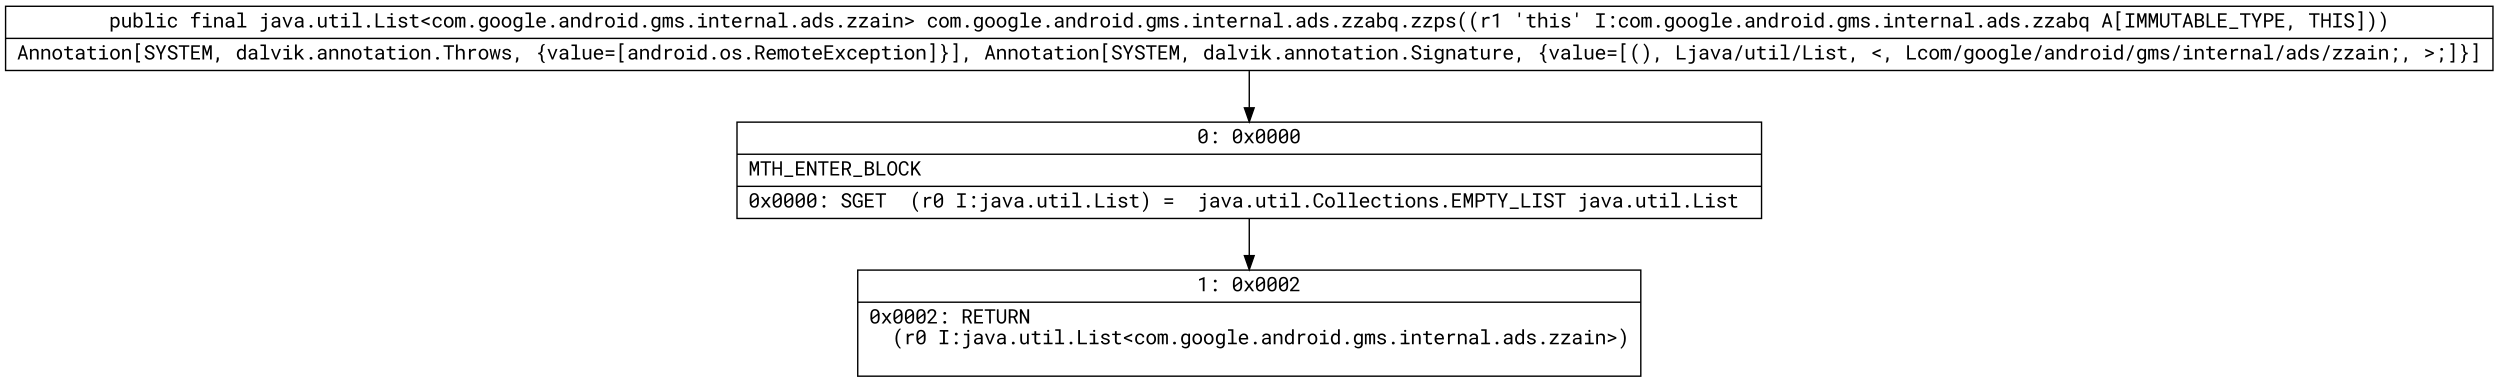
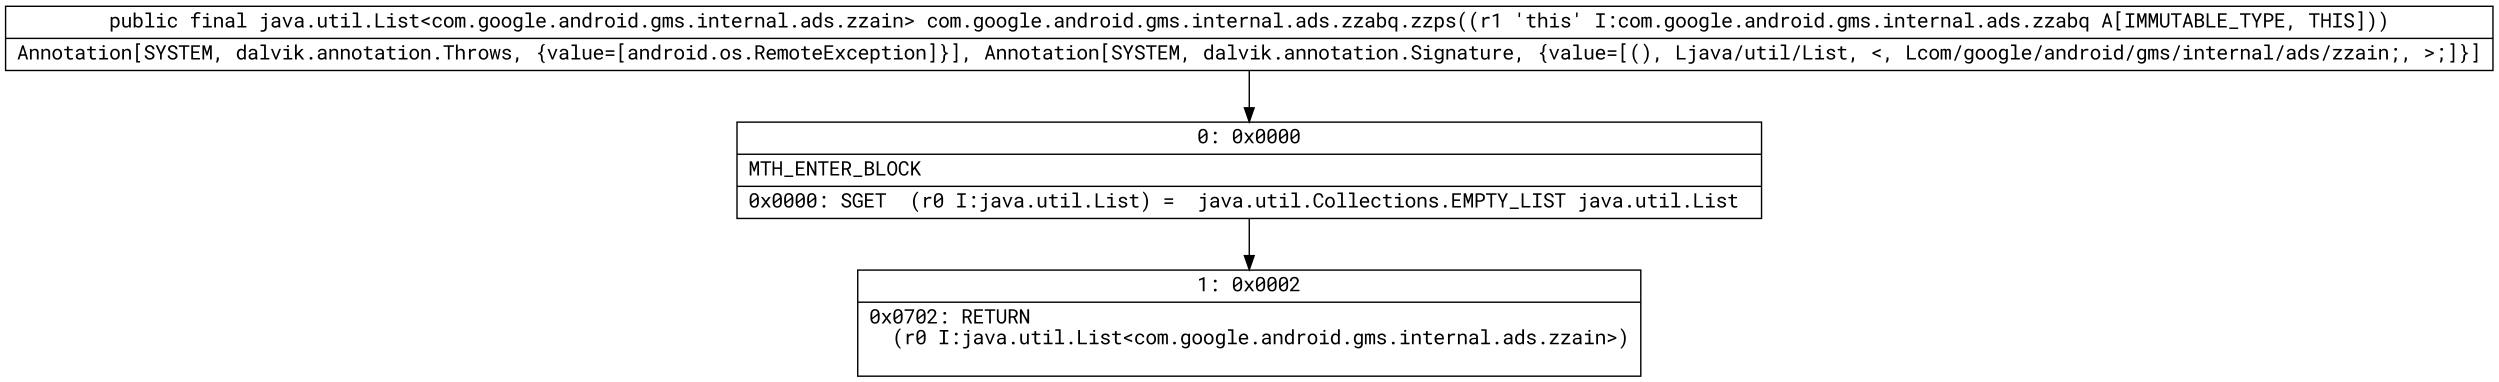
node "1: 0x0002": text "0x0002: RETURN" -> "0x0702: RETURN"
